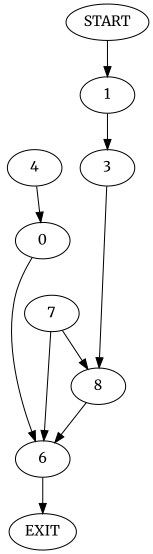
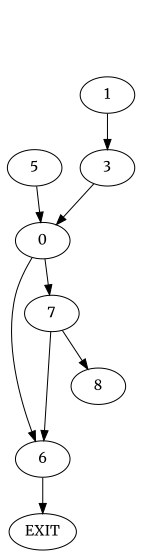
node "START": removed
node "4": label "4" -> "5"
edge "0" -> "7": added
edge "3" -> "8": now "3" -> "0"
edge "8" -> "6": removed
